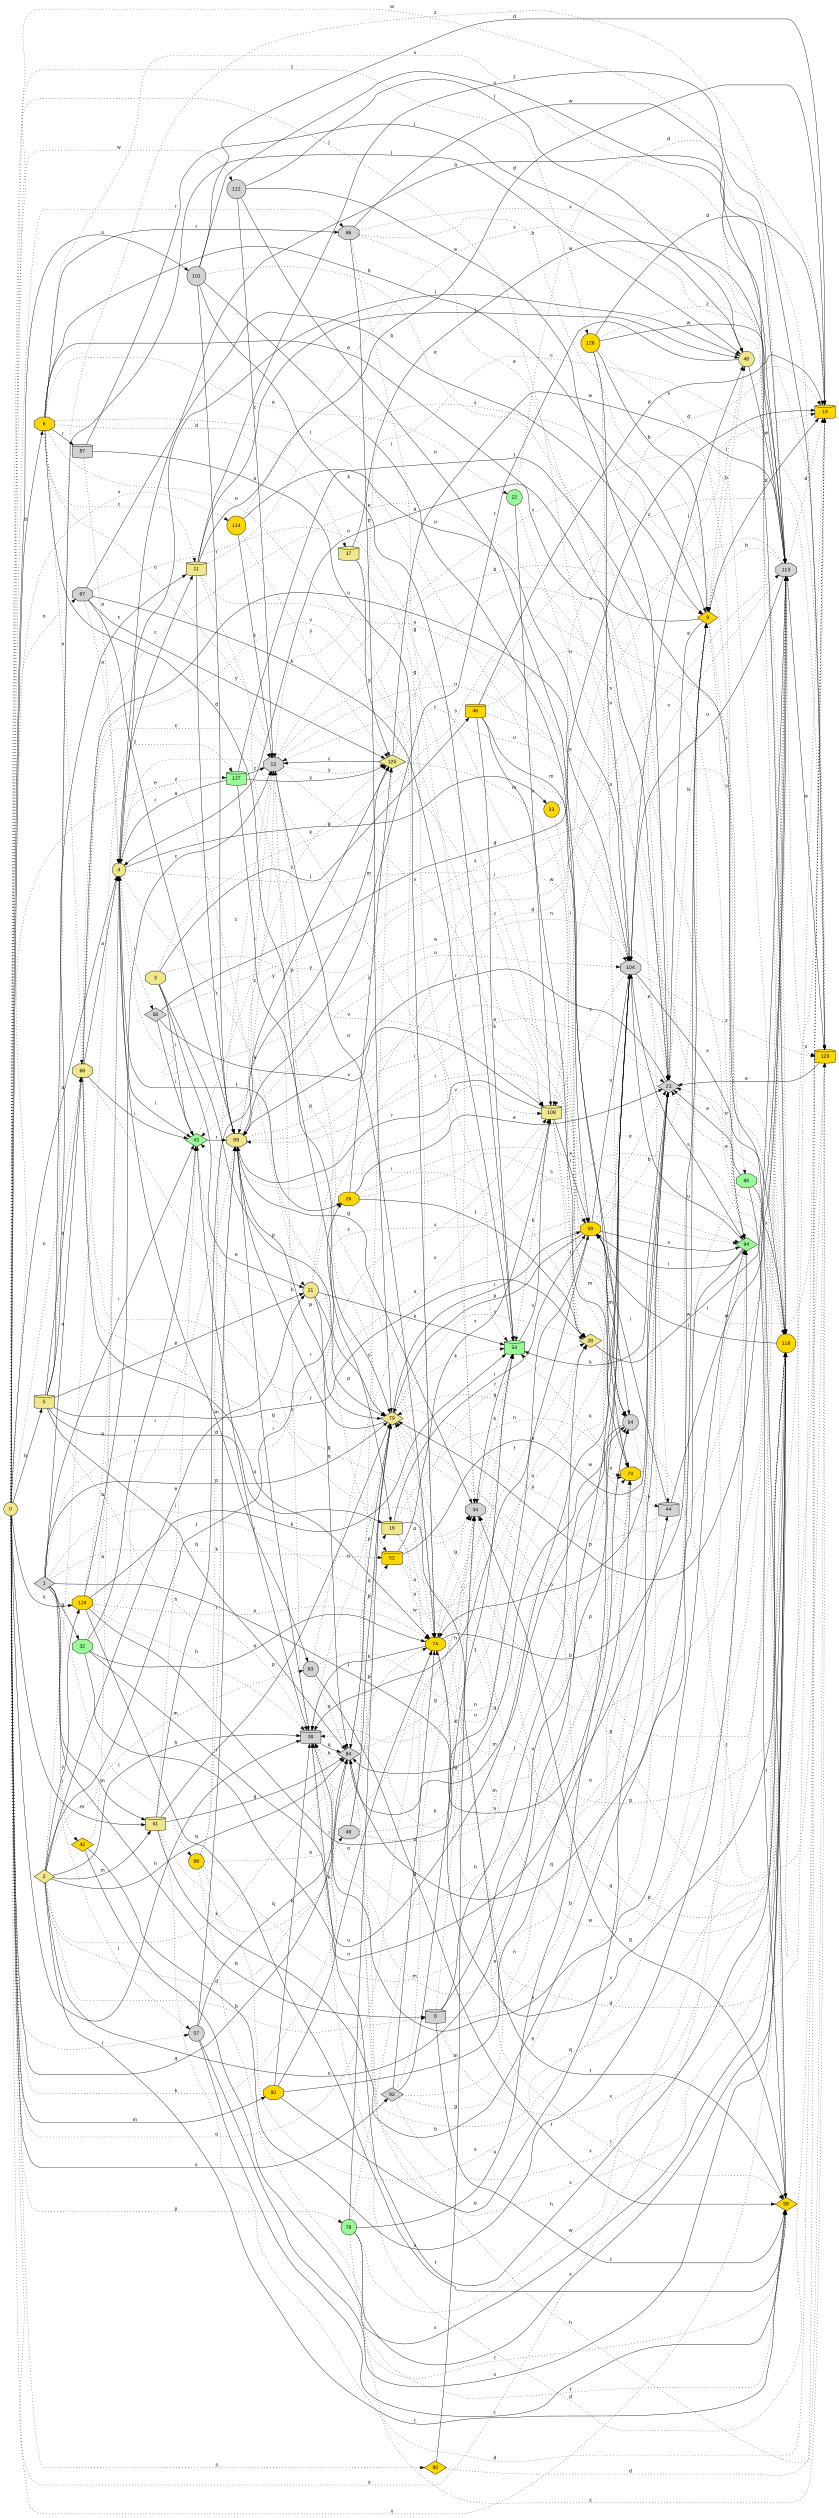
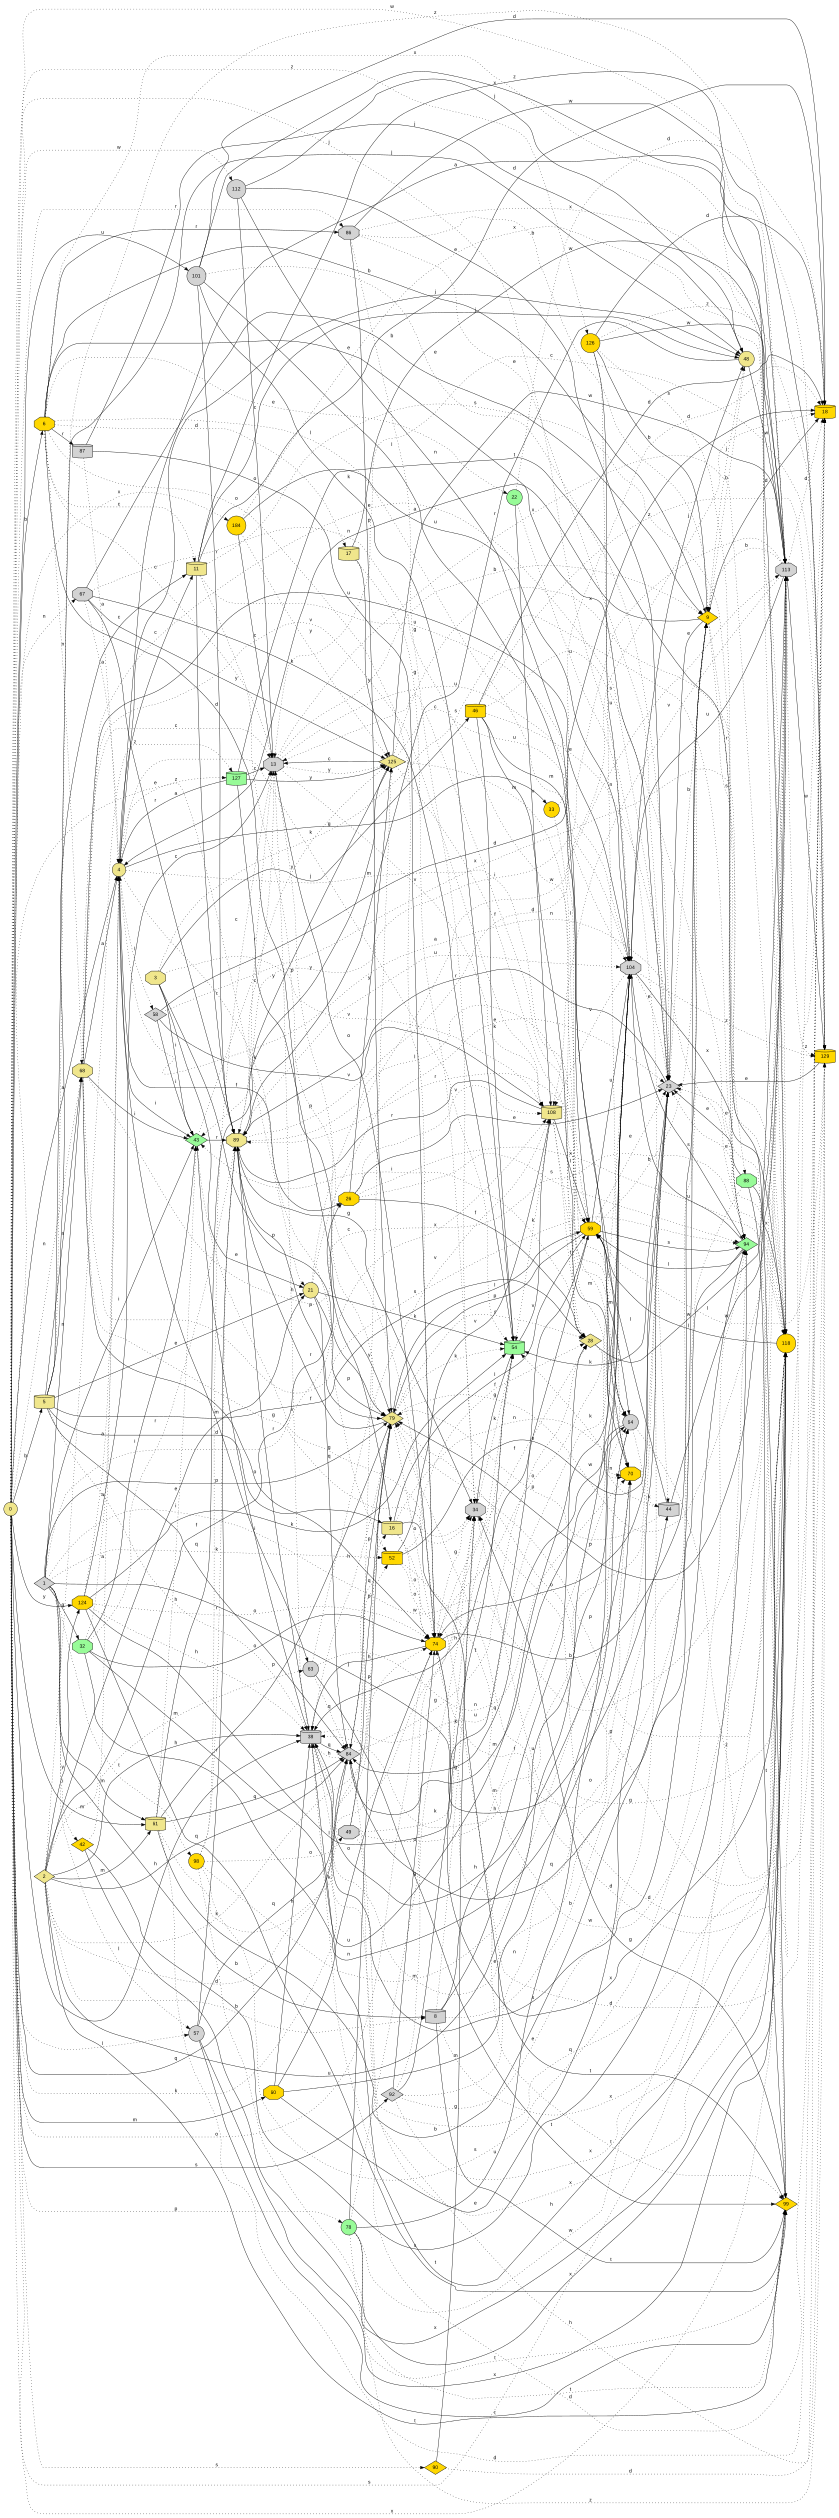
node "114": label "114" -> "184"
edge "70" -> "38": style dotted -> solid
